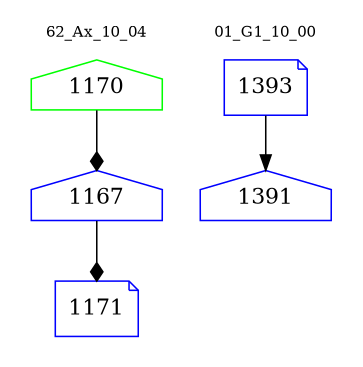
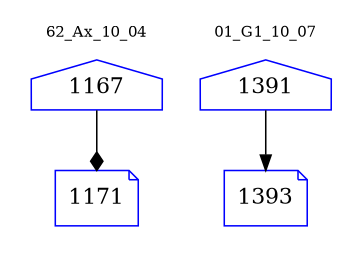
cluster "01_G1_10_00": label "01_G1_10_00" -> "01_G1_10_07"
node "1170": removed
edge "1393" -> "1391": reversed
